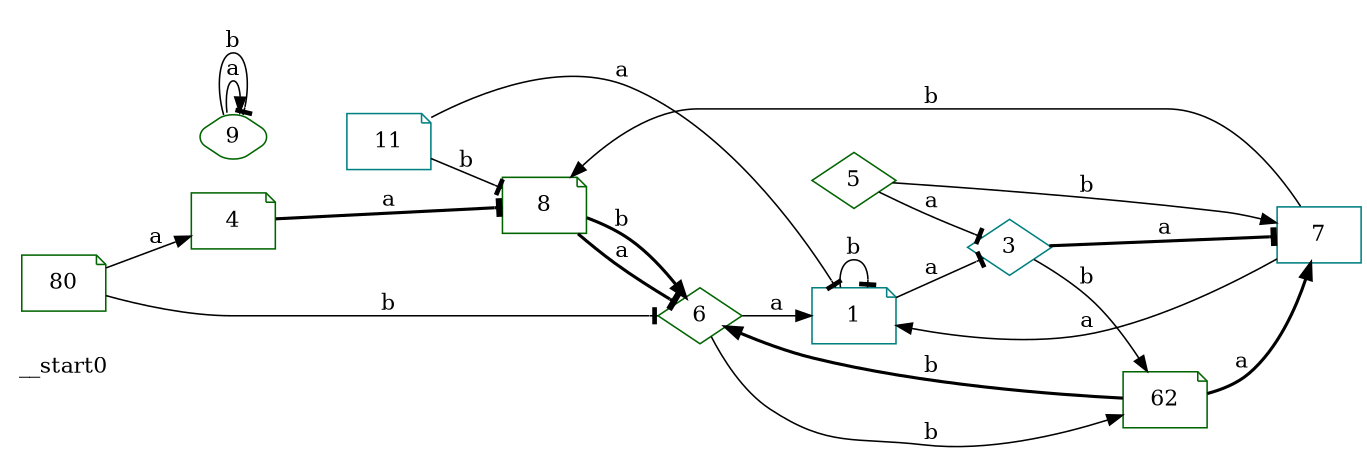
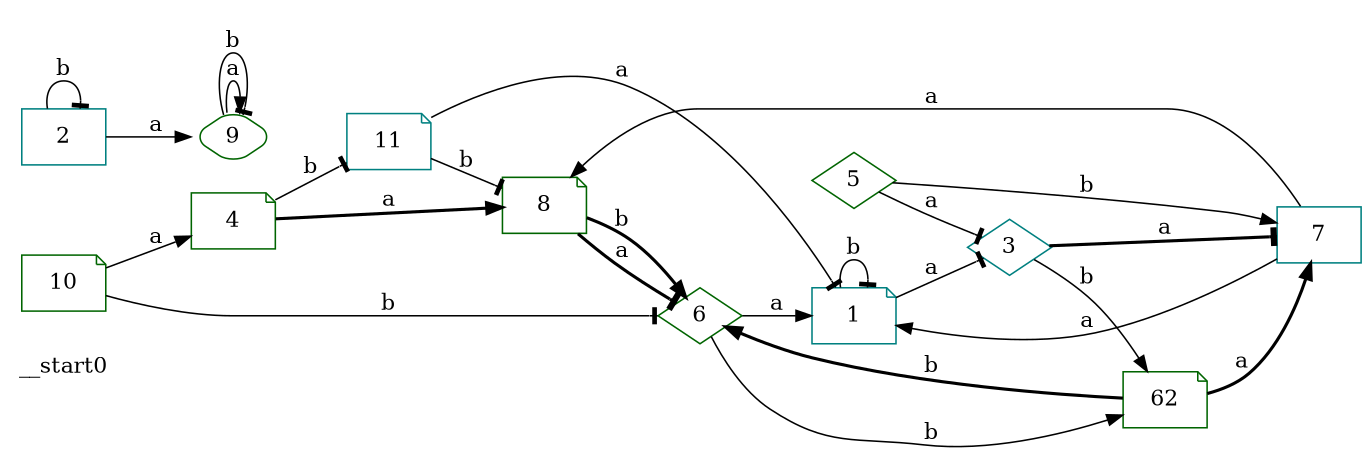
edge "7" -> "8": label "b" -> "a"
node "2": added
edge "4" -> "11": added, label "b"
edge "4" -> "8": arrowhead tee -> normal
node "80": label "80" -> "10"
